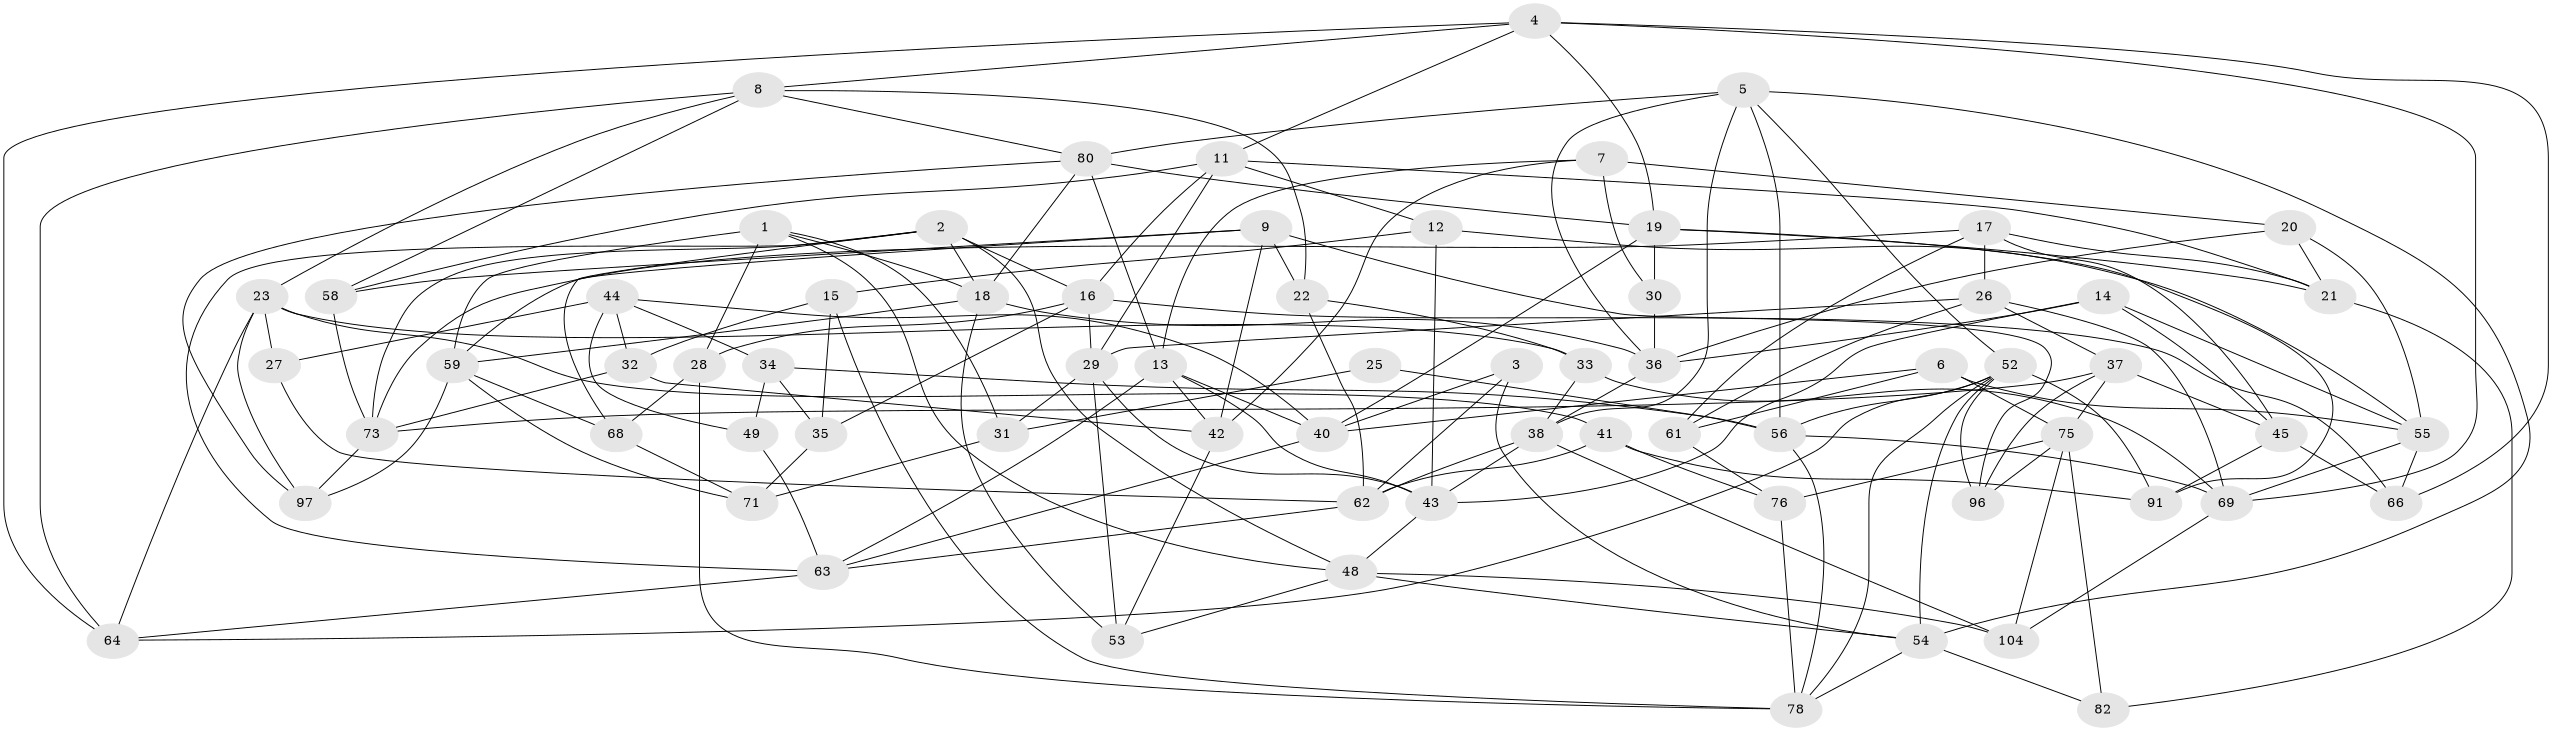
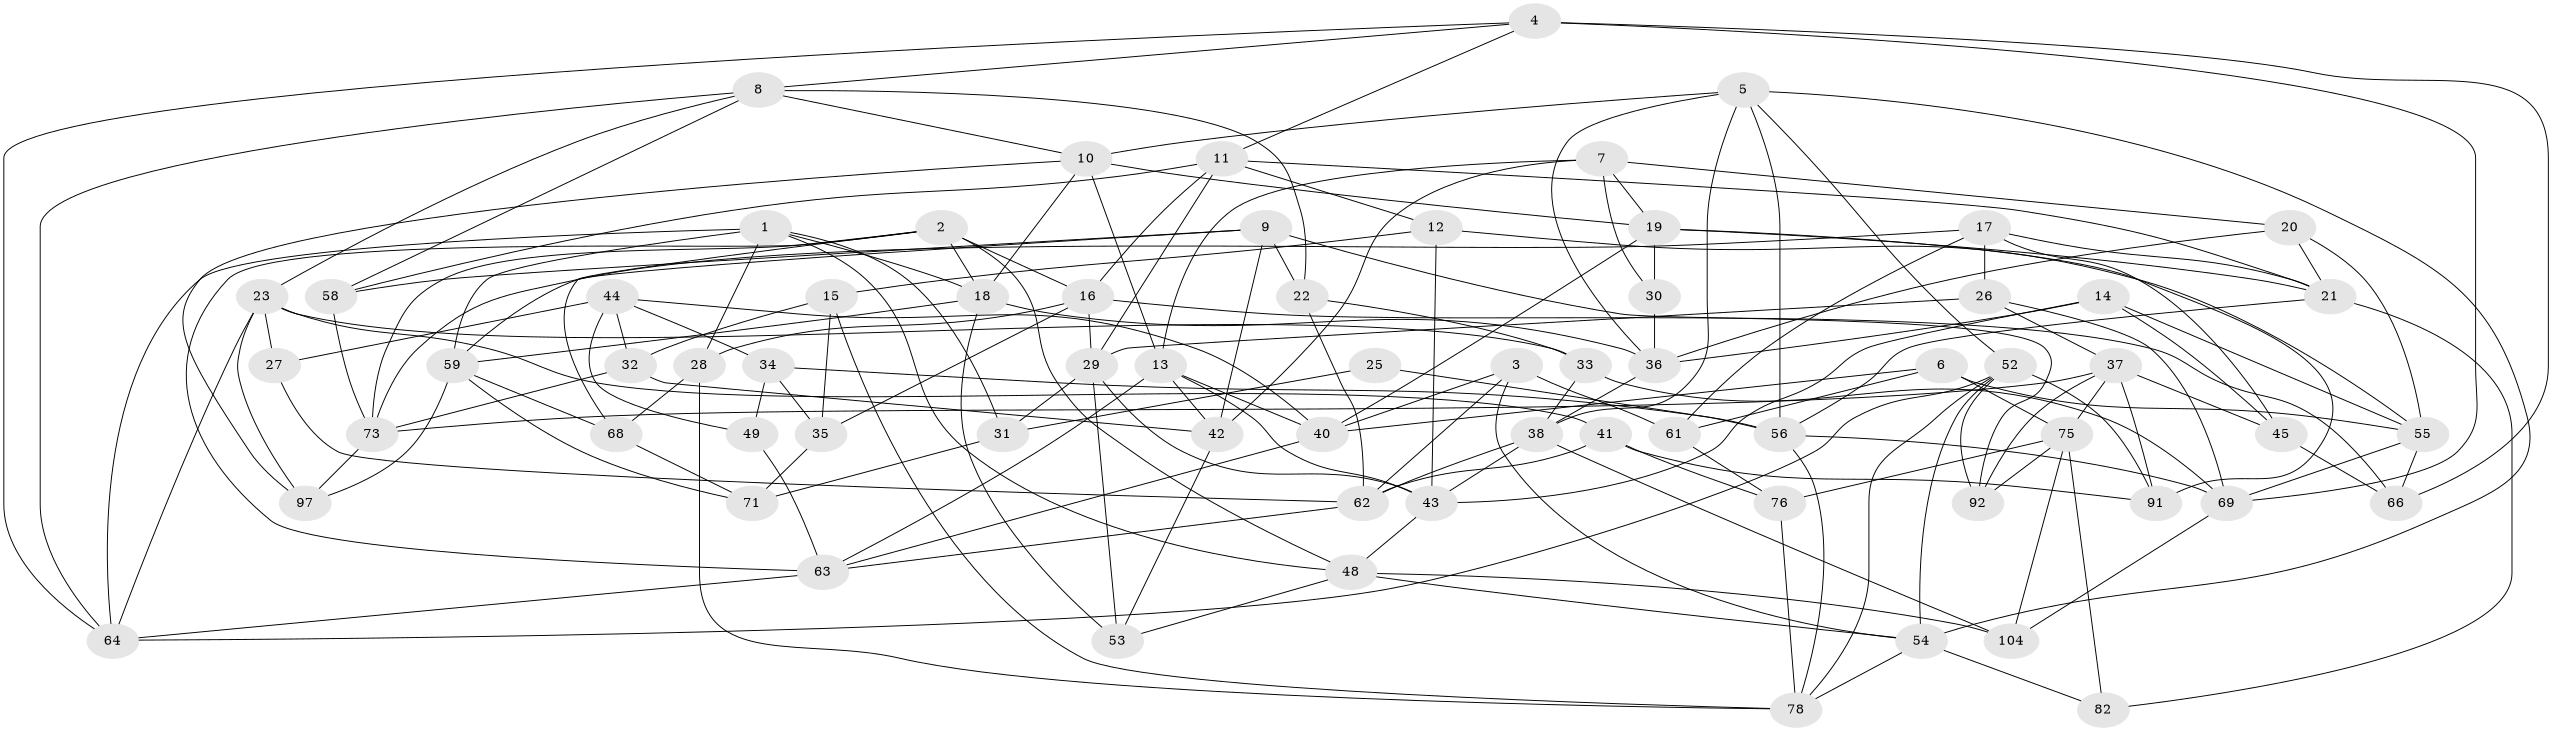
edge "4" -- "19": now "7" -- "19"
node "80": label "80" -> "10"
edge "1" -- "64": added
edge "26" -- "61": now "3" -- "61"
edge "52" -- "56": now "21" -- "56"
edge "45" -- "91": now "37" -- "91"
node "96": label "96" -> "92"
